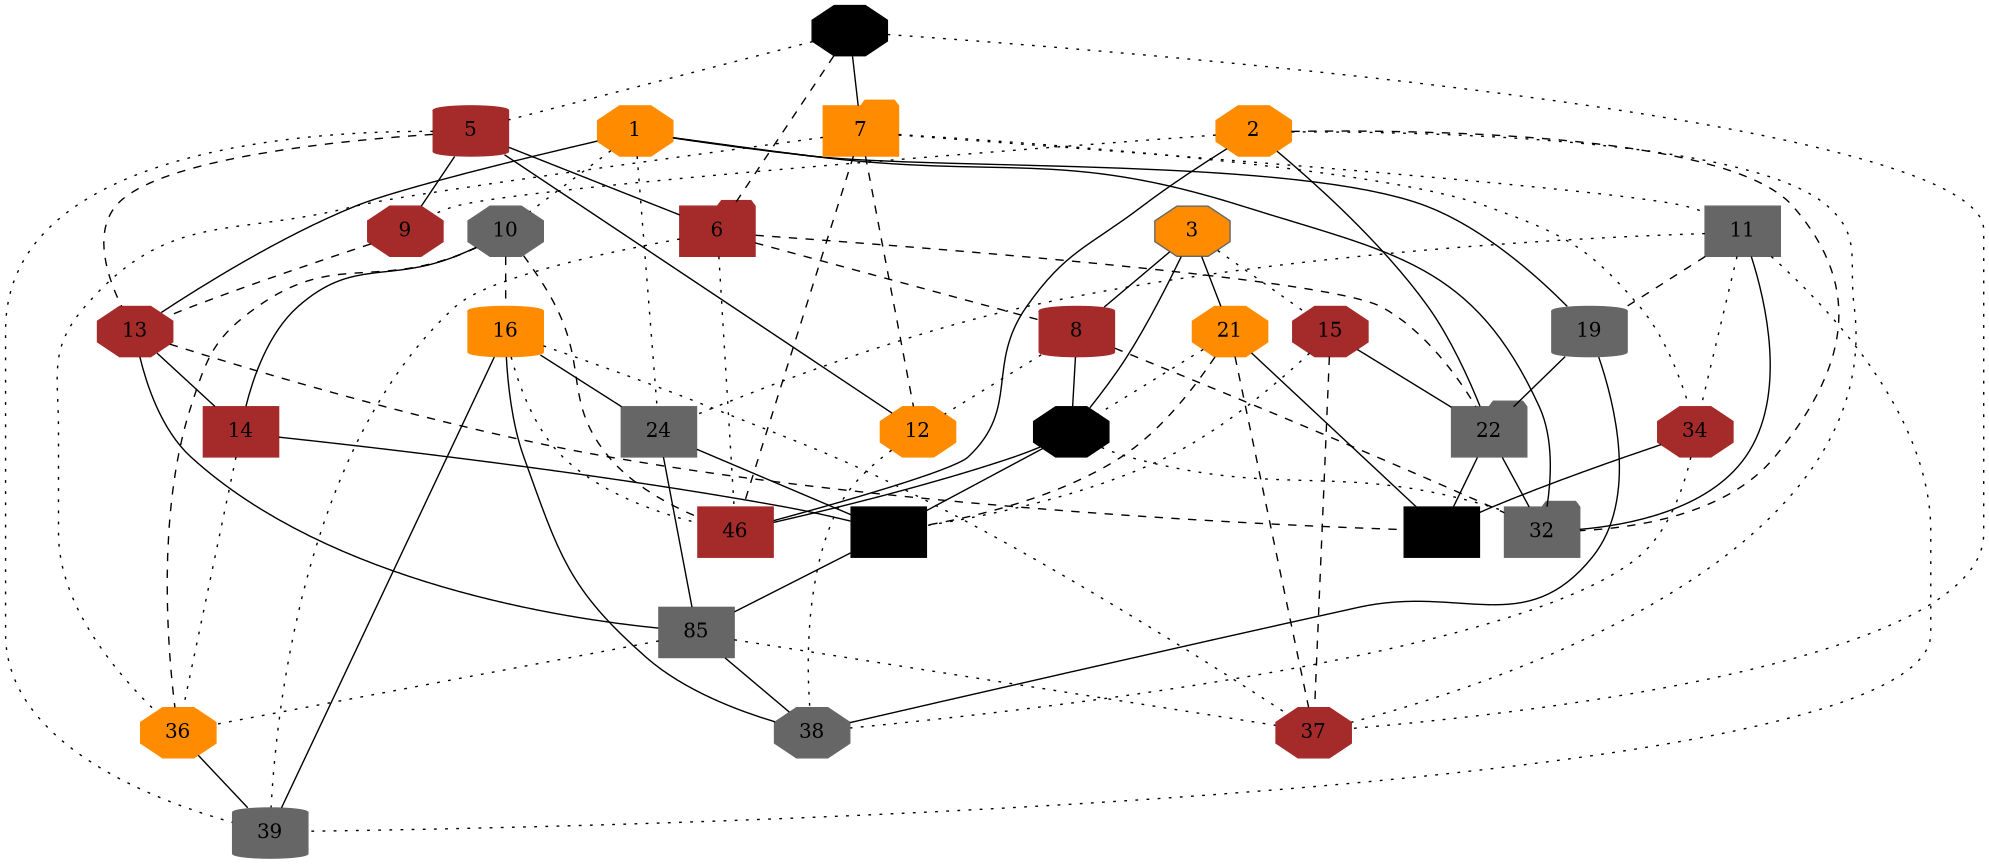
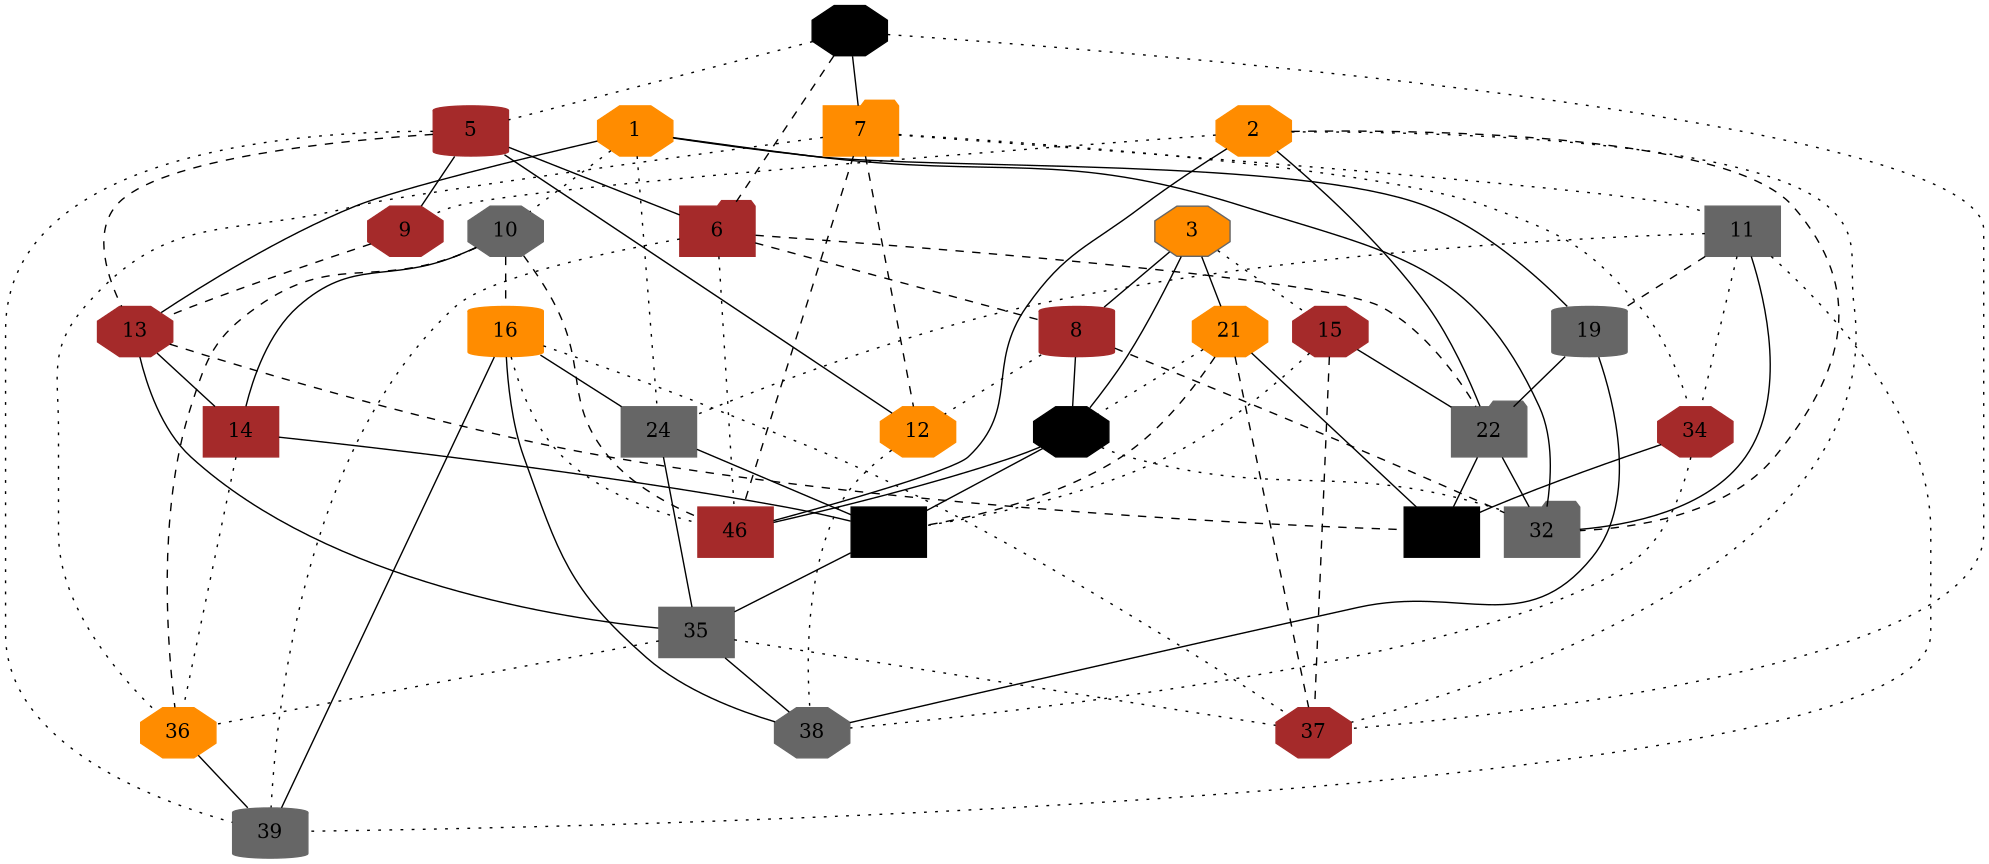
node "85": label "85" -> "35"
